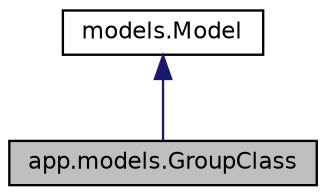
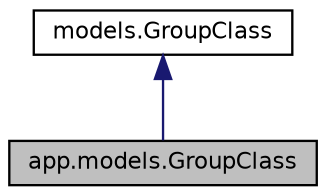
node "models.Model": label "models.Model" -> "models.GroupClass"
